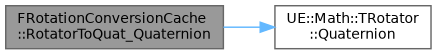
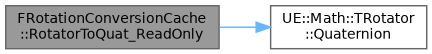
node "FRotationConversionCache ::RotatorToQuat_Quaternion": label "FRotationConversionCache ::RotatorToQuat_Quaternion" -> "FRotationConversionCache ::RotatorToQuat_ReadOnly"
